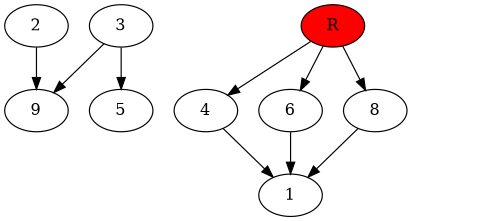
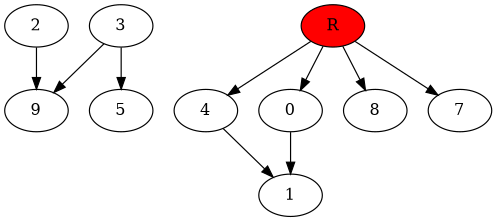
node "6": label "6" -> "0"
node "7": added
edge "8" -> "1": removed
